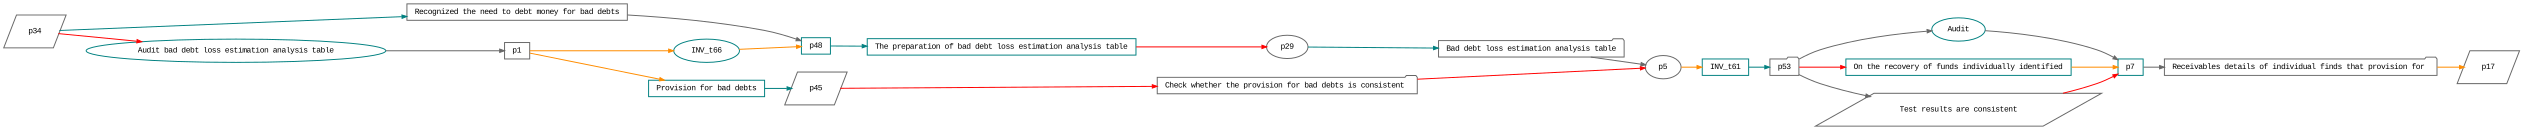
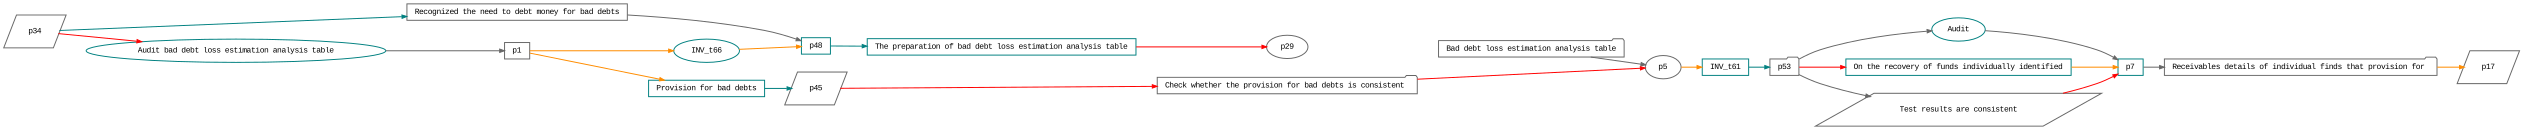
edge "p29" -> "Bad debt loss estimation analysis table": removed
